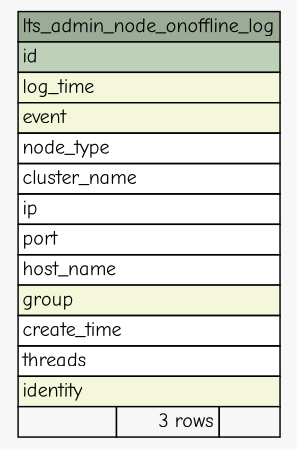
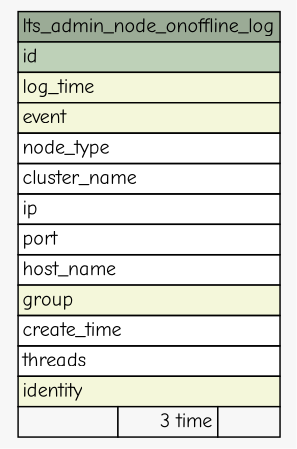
node "lts_admin_node_onoffline_log": text "3 rows" -> "3 time"
